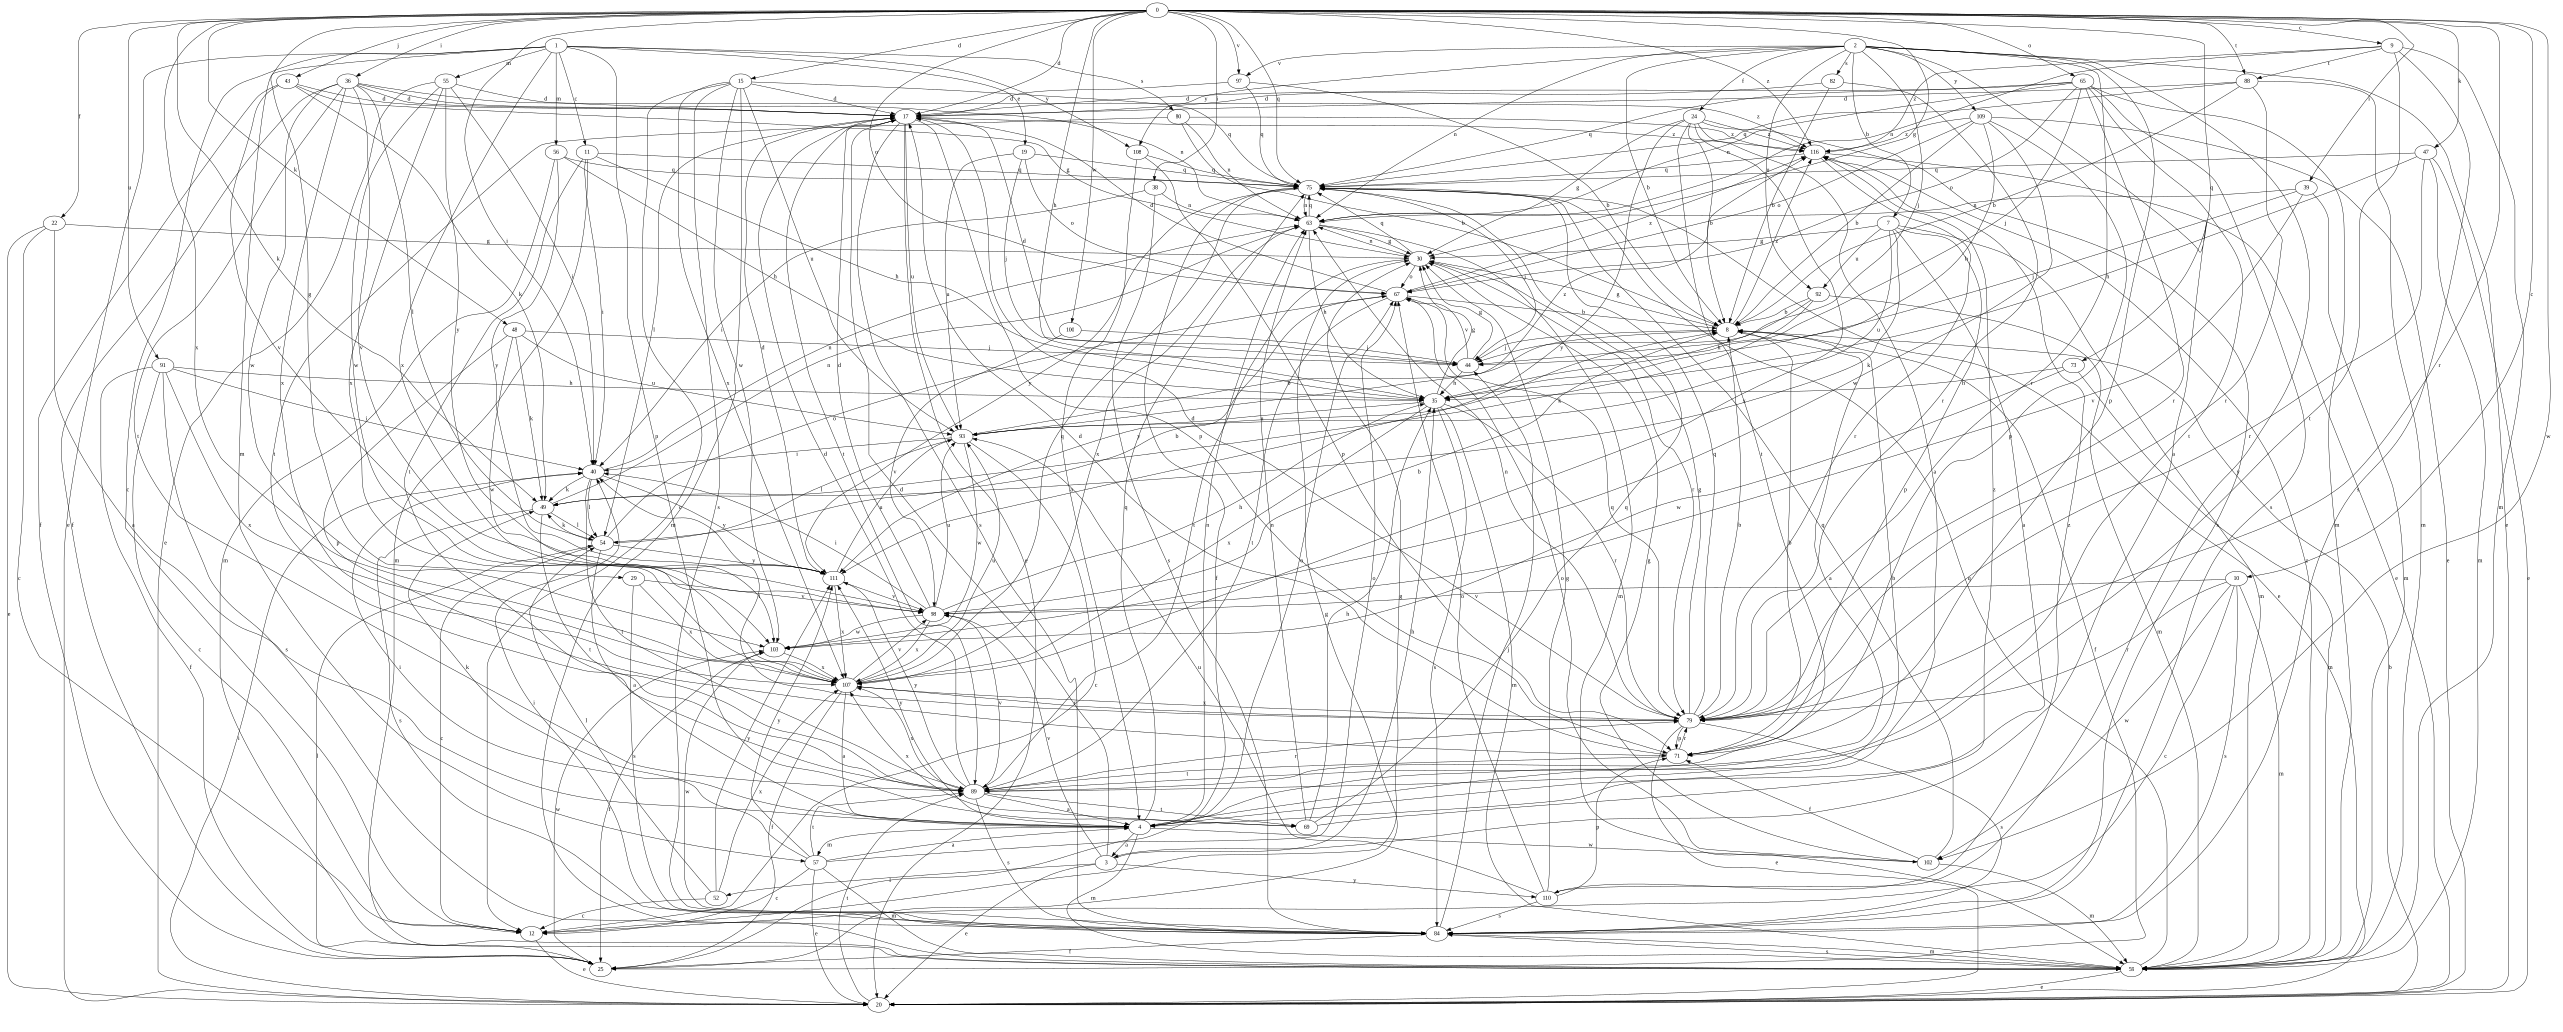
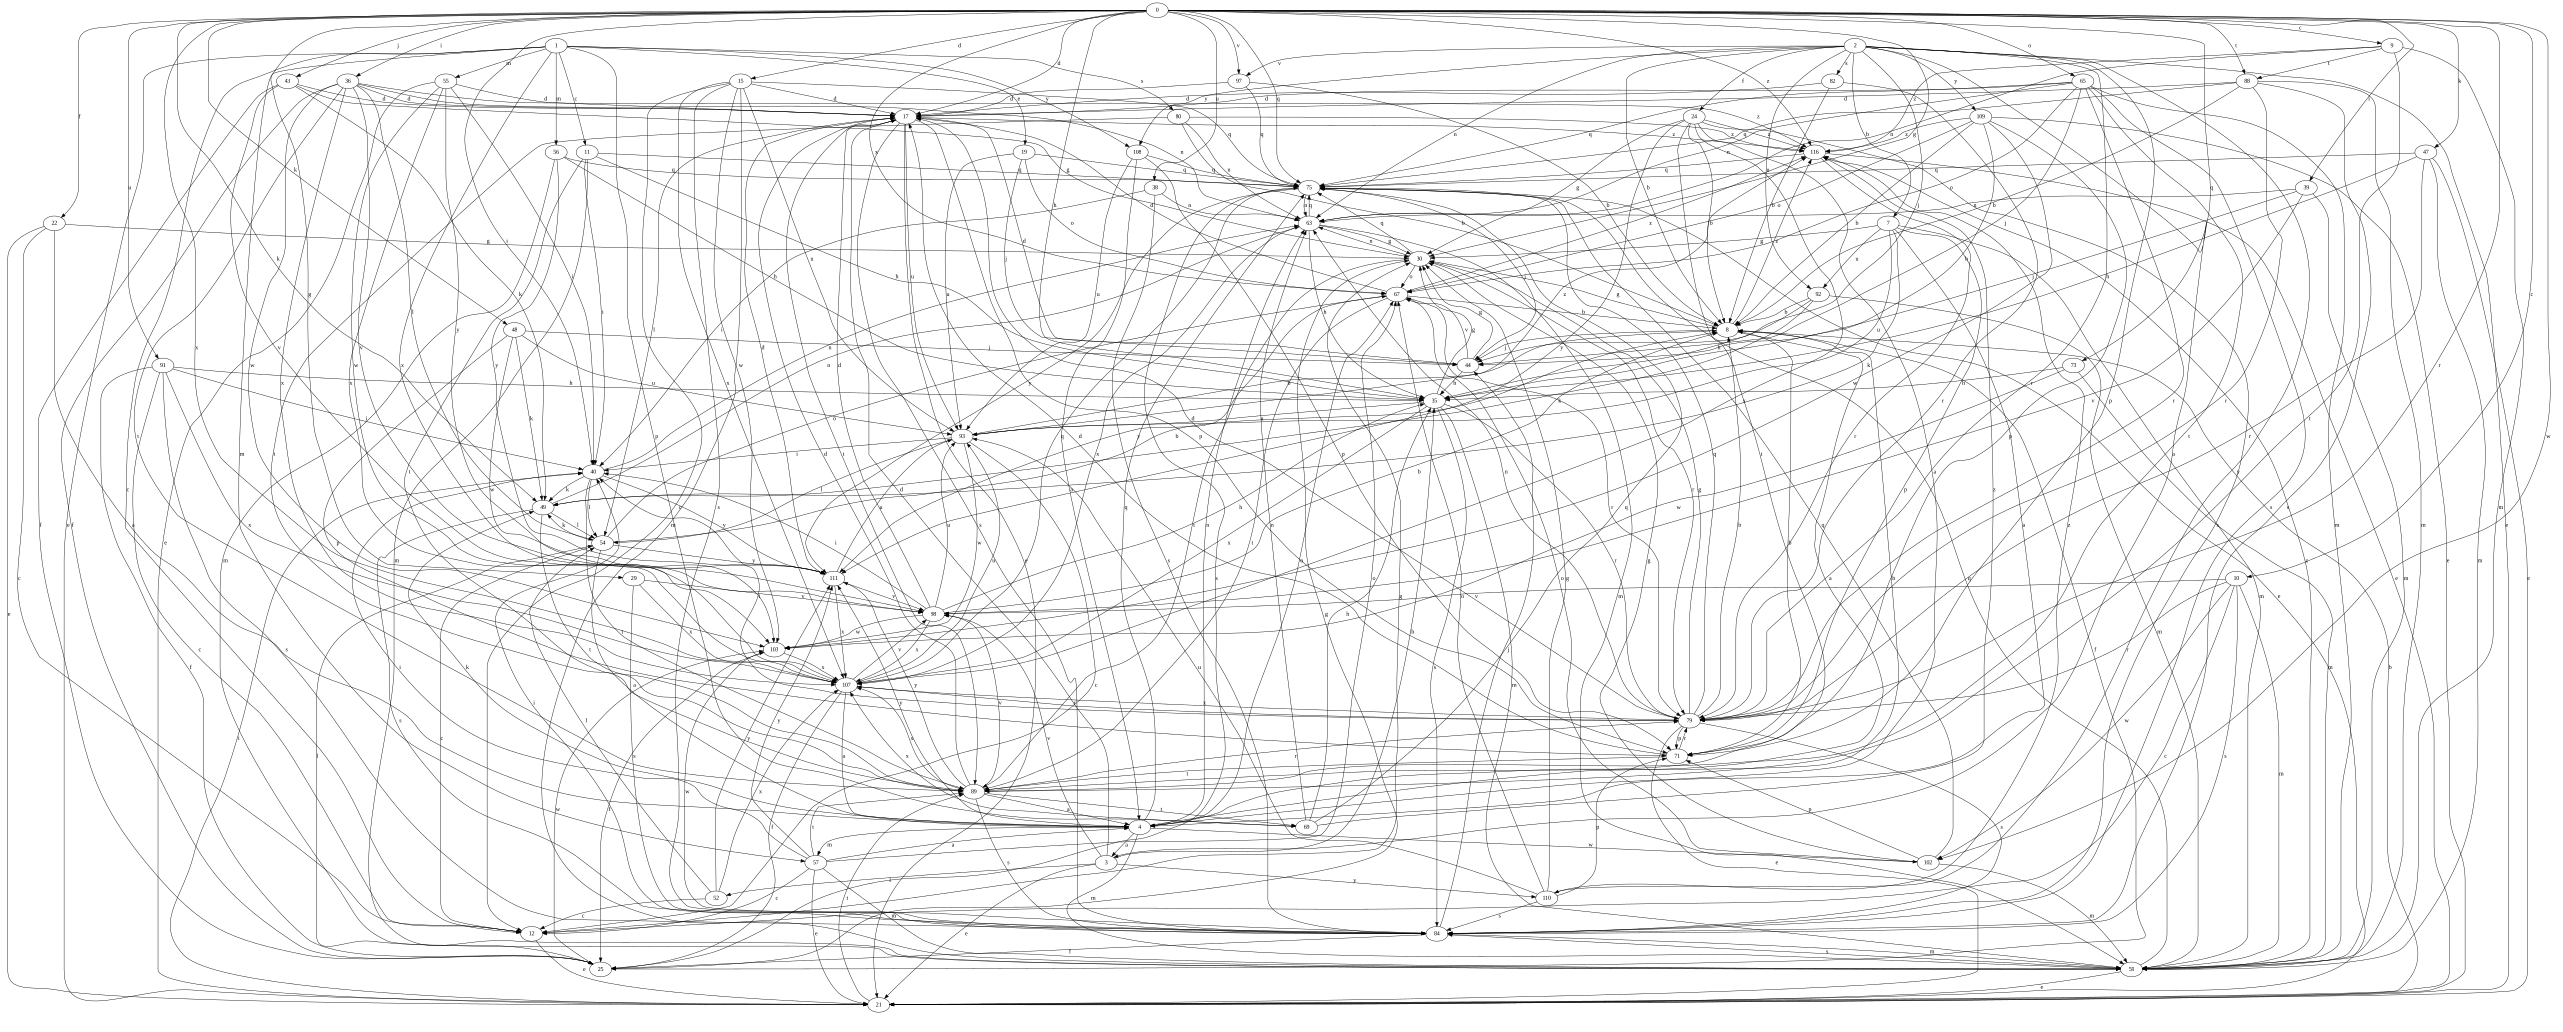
edge "0" -> "38": label "i" -> "u"
edge "0" -> "67": label "o" -> "x"
edge "108" -> "93": added, label "u"
node "100": removed
edge "67" -> "79": label "q" -> "r"
edge "75" -> "25": label "f" -> "s"
edge "9" -> "84": now "88" -> "84"
edge "102" -> "71": label "f" -> "p"
node "20": label "20" -> "21"
